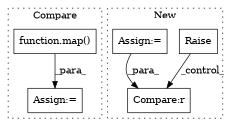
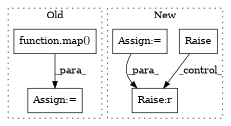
cluster "Compare": label "Compare" -> "Old"
node "Compare:r": label "Compare:r" -> "Raise:r"
